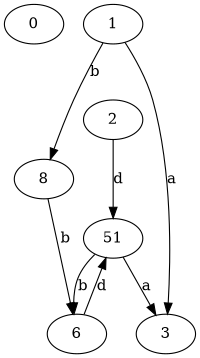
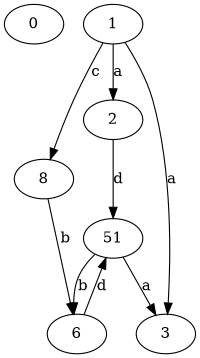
edge "1" -> "2": added, label "a"
edge "1" -> "8": label "b" -> "c"
